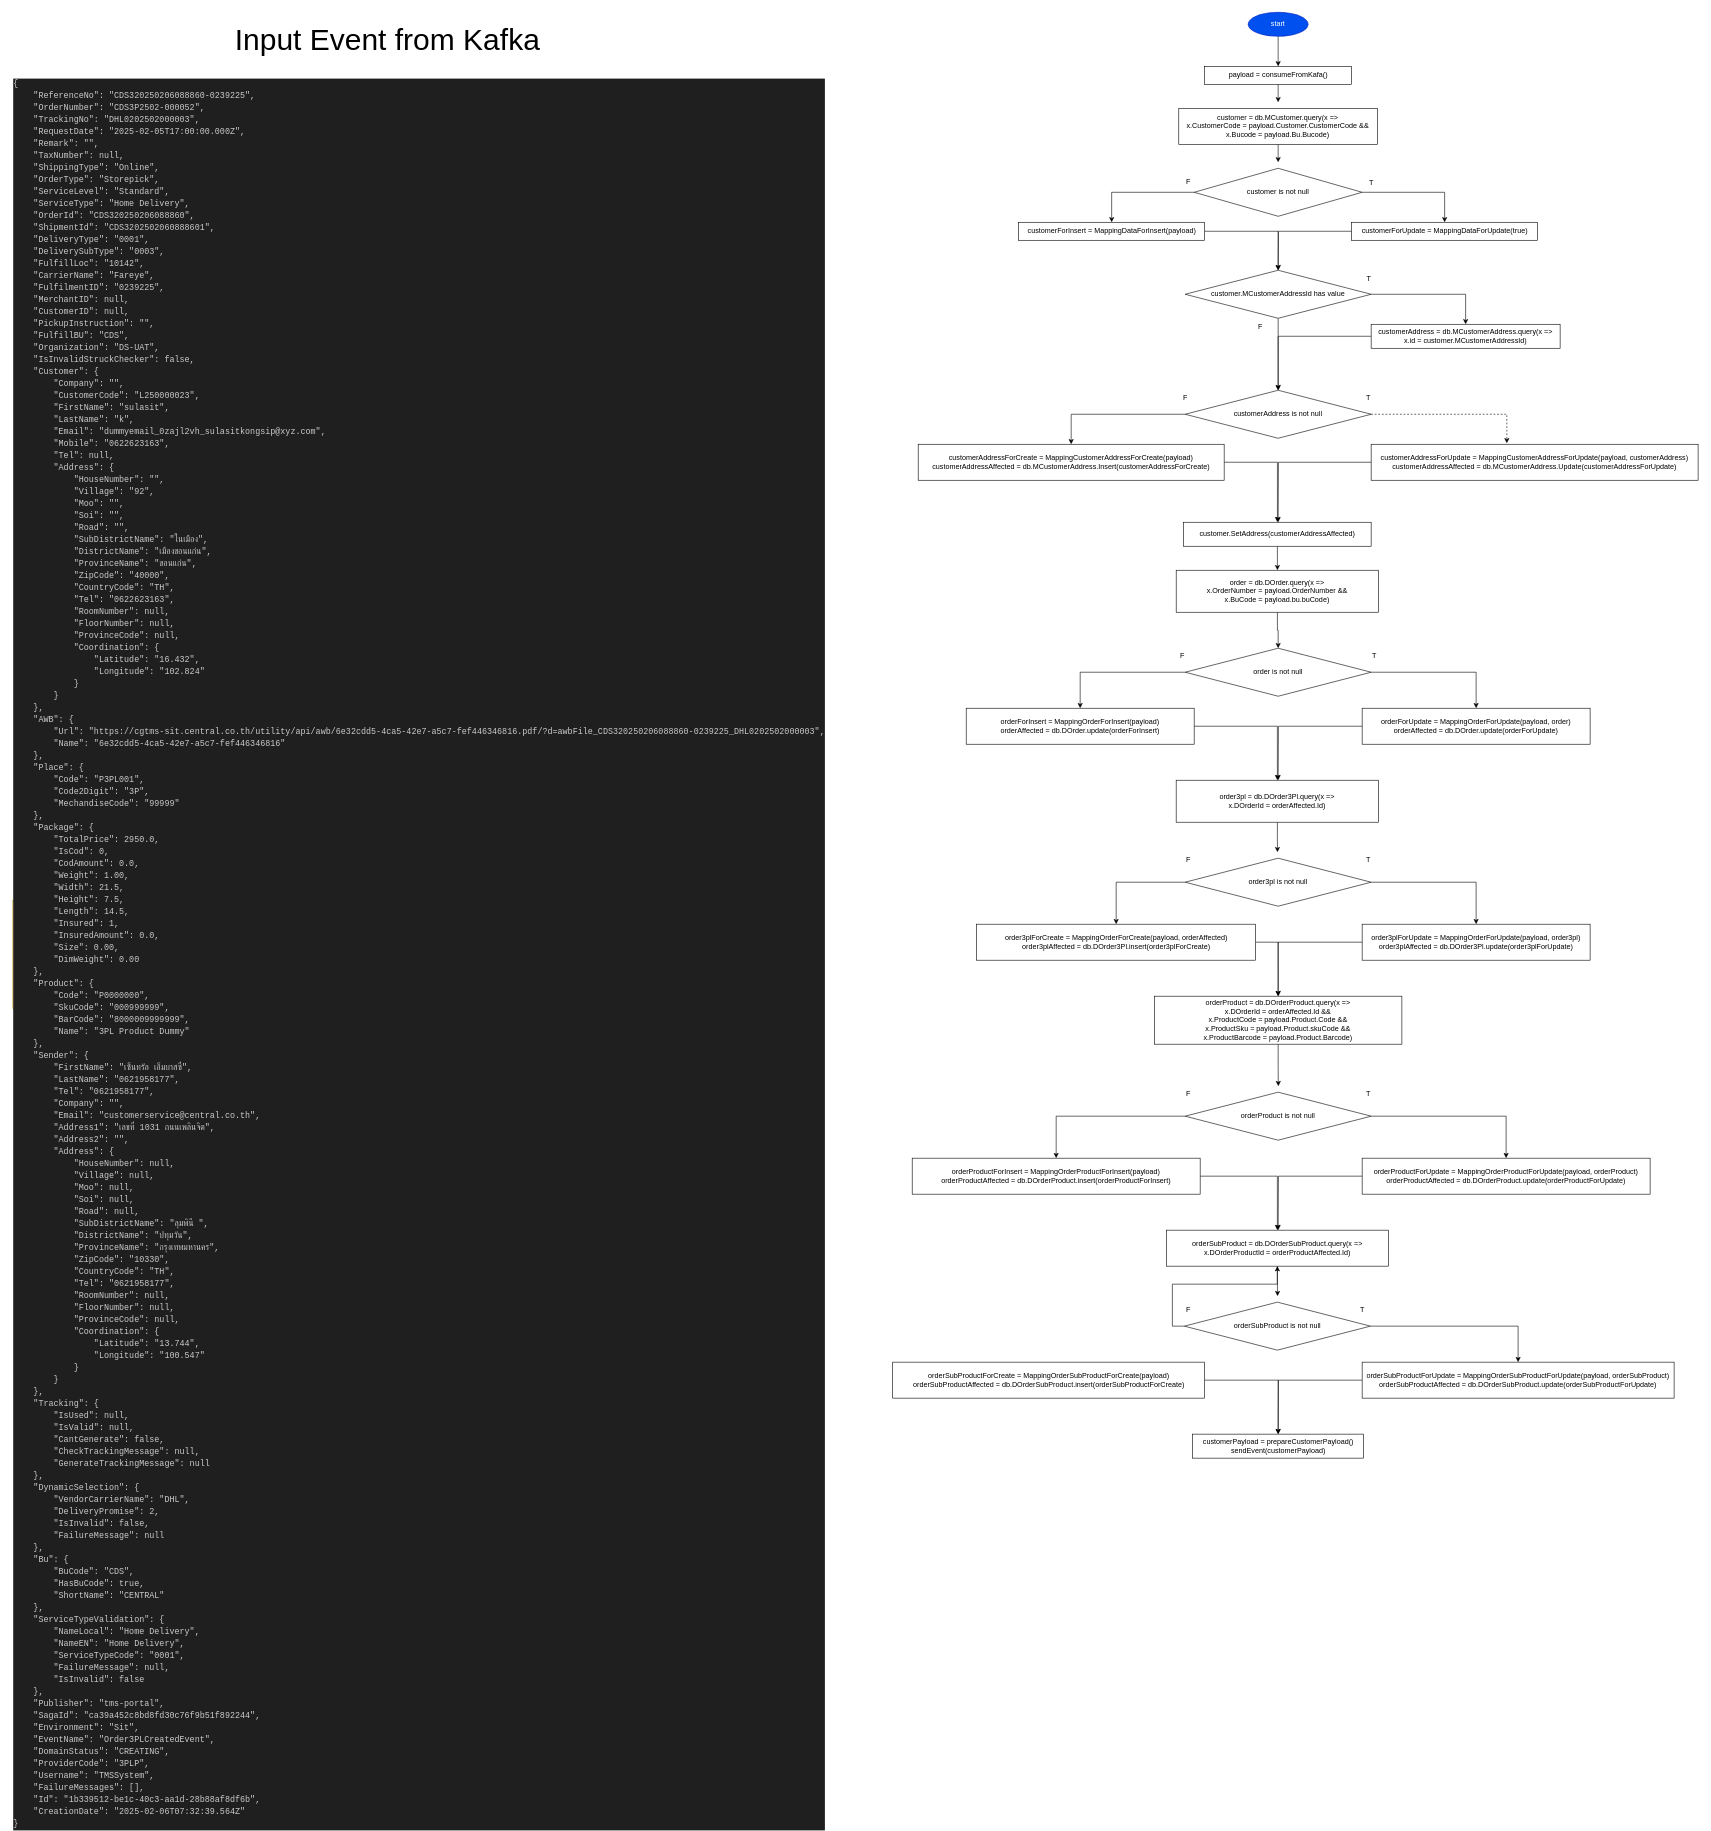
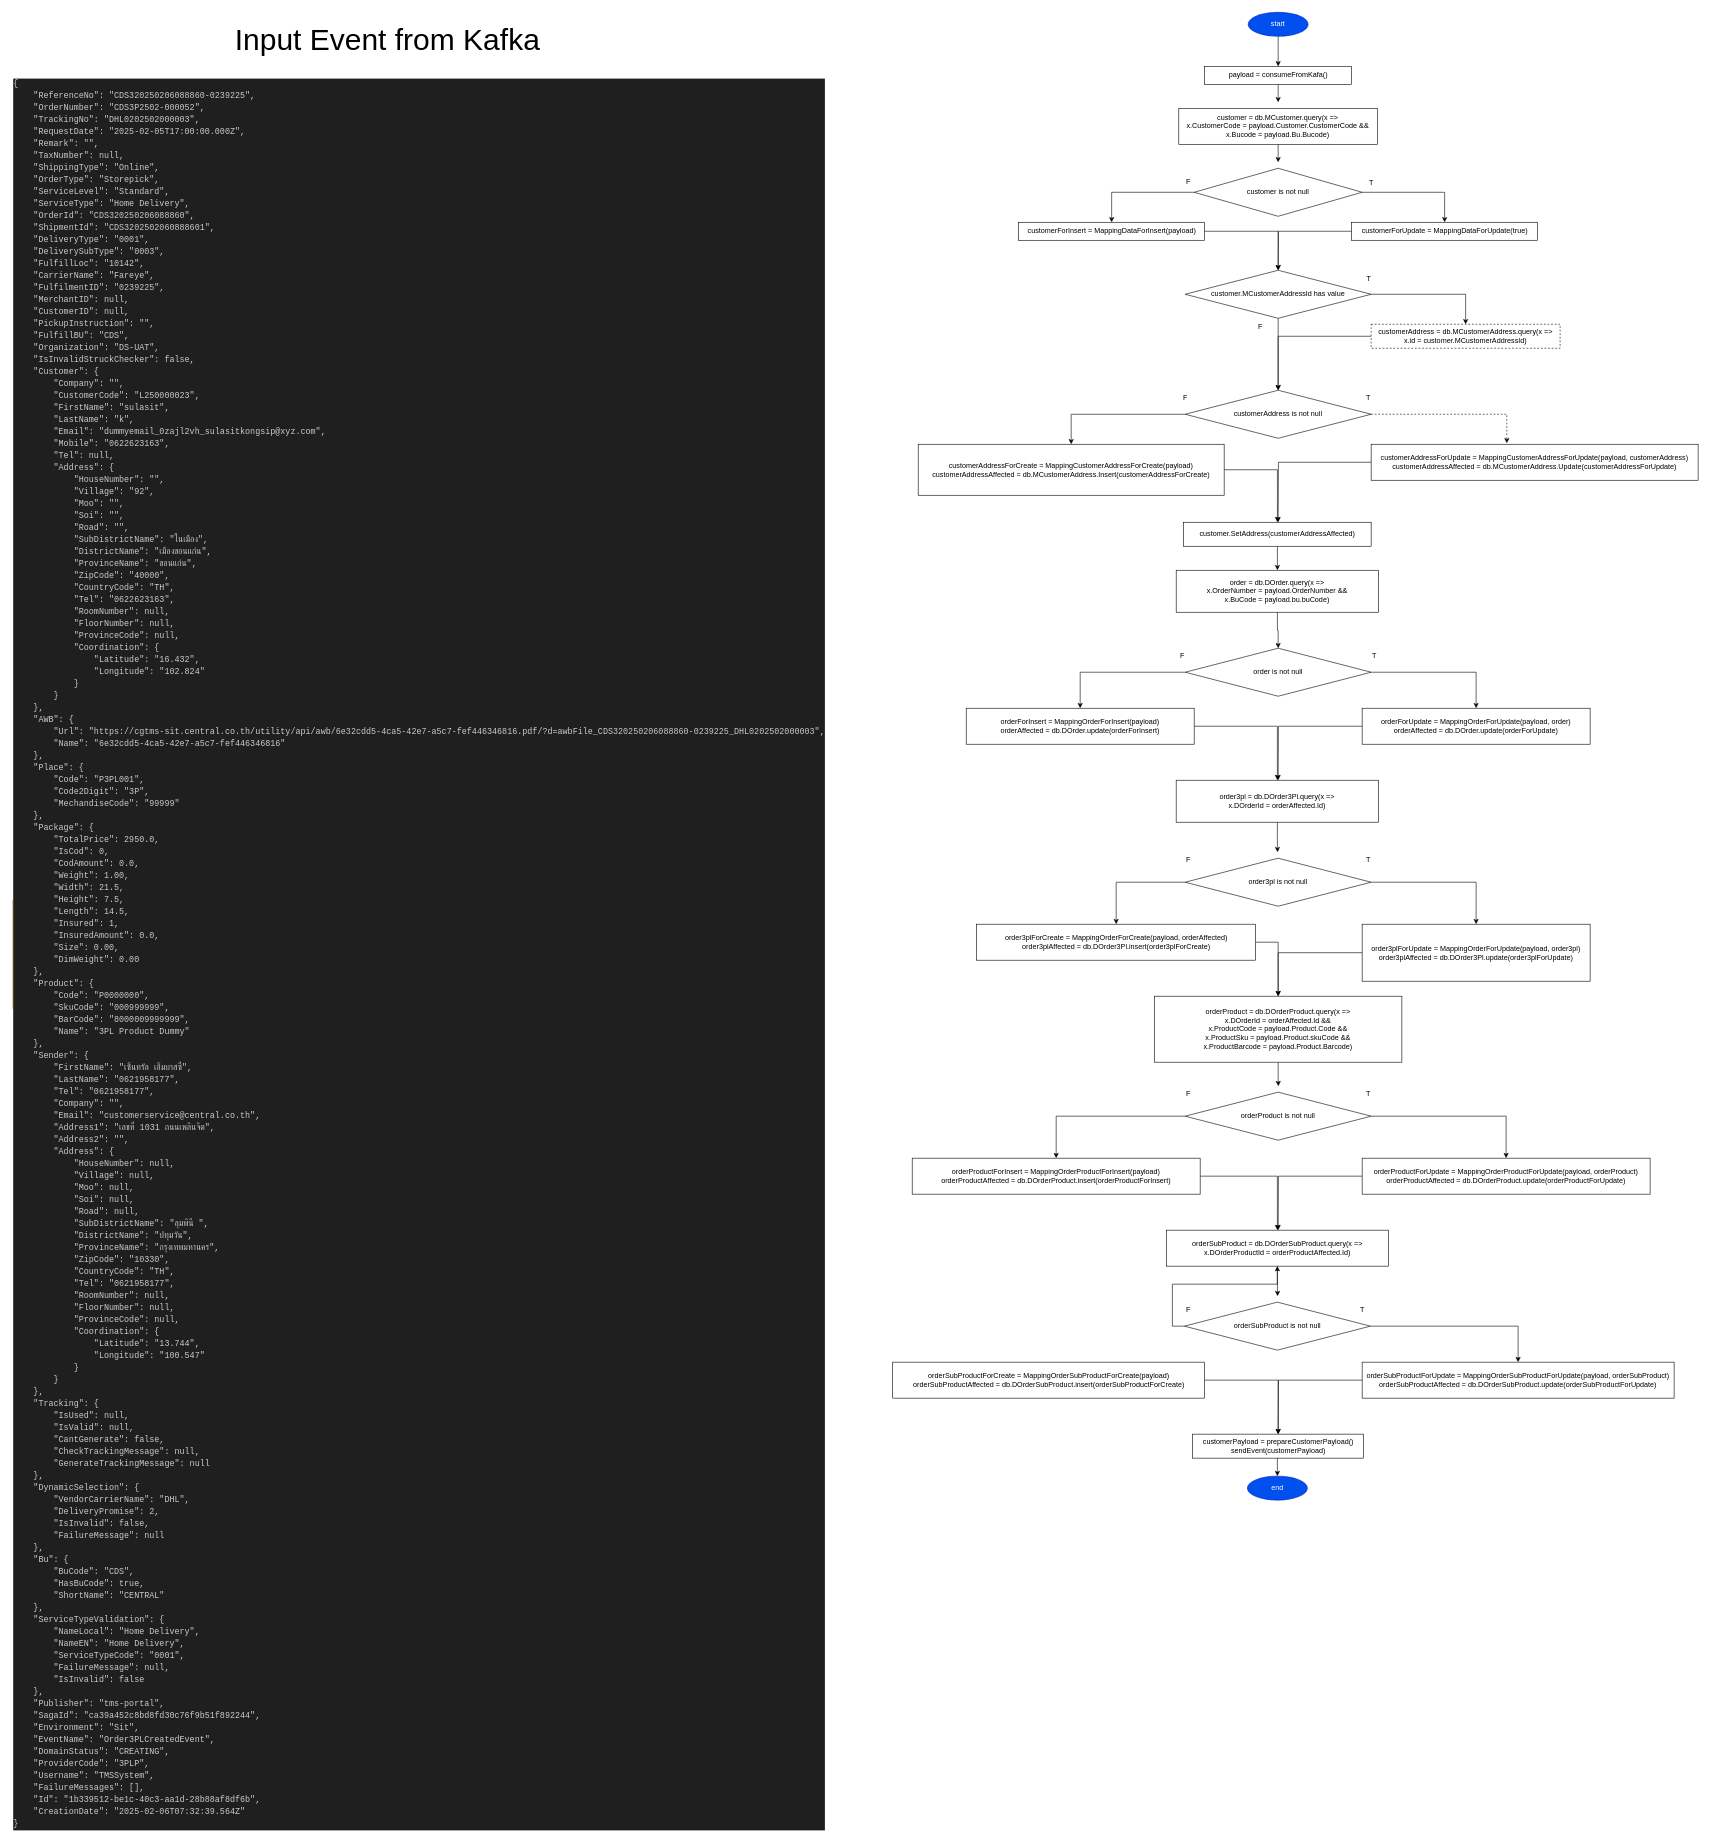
node "customerAddress = db.MCustomerAddress.query(x => x.id = customer.MCustomerAddressId)": style solid -> dashed
node "customerAddressForCreate = MappingCustomerAddressForCreate(payload) customerAddressAffected = db.MCustomerAddress.Insert(customerAddressForCreate)": size 306x36 -> 306x51
node "order3plForUpdate = MappingOrderForUpdate(payload, order3pl) order3plAffected = db.DOrder3Pl.update(order3plForUpdate)": size 228x36 -> 228x57
node "orderProduct = db.DOrderProduct.query(x => x.DOrderId = orderAffected.Id && x.ProductCode = payload.Product.Code && x.ProductSku = payload.Product.skuCode && x.ProductBarcode = payload.Product.Barcode)": size 247x48 -> 247x66
edge "customerPayload = prepareCustomerPayload() sendEvent(customerPayload)" -> "end": added
node "end": added
